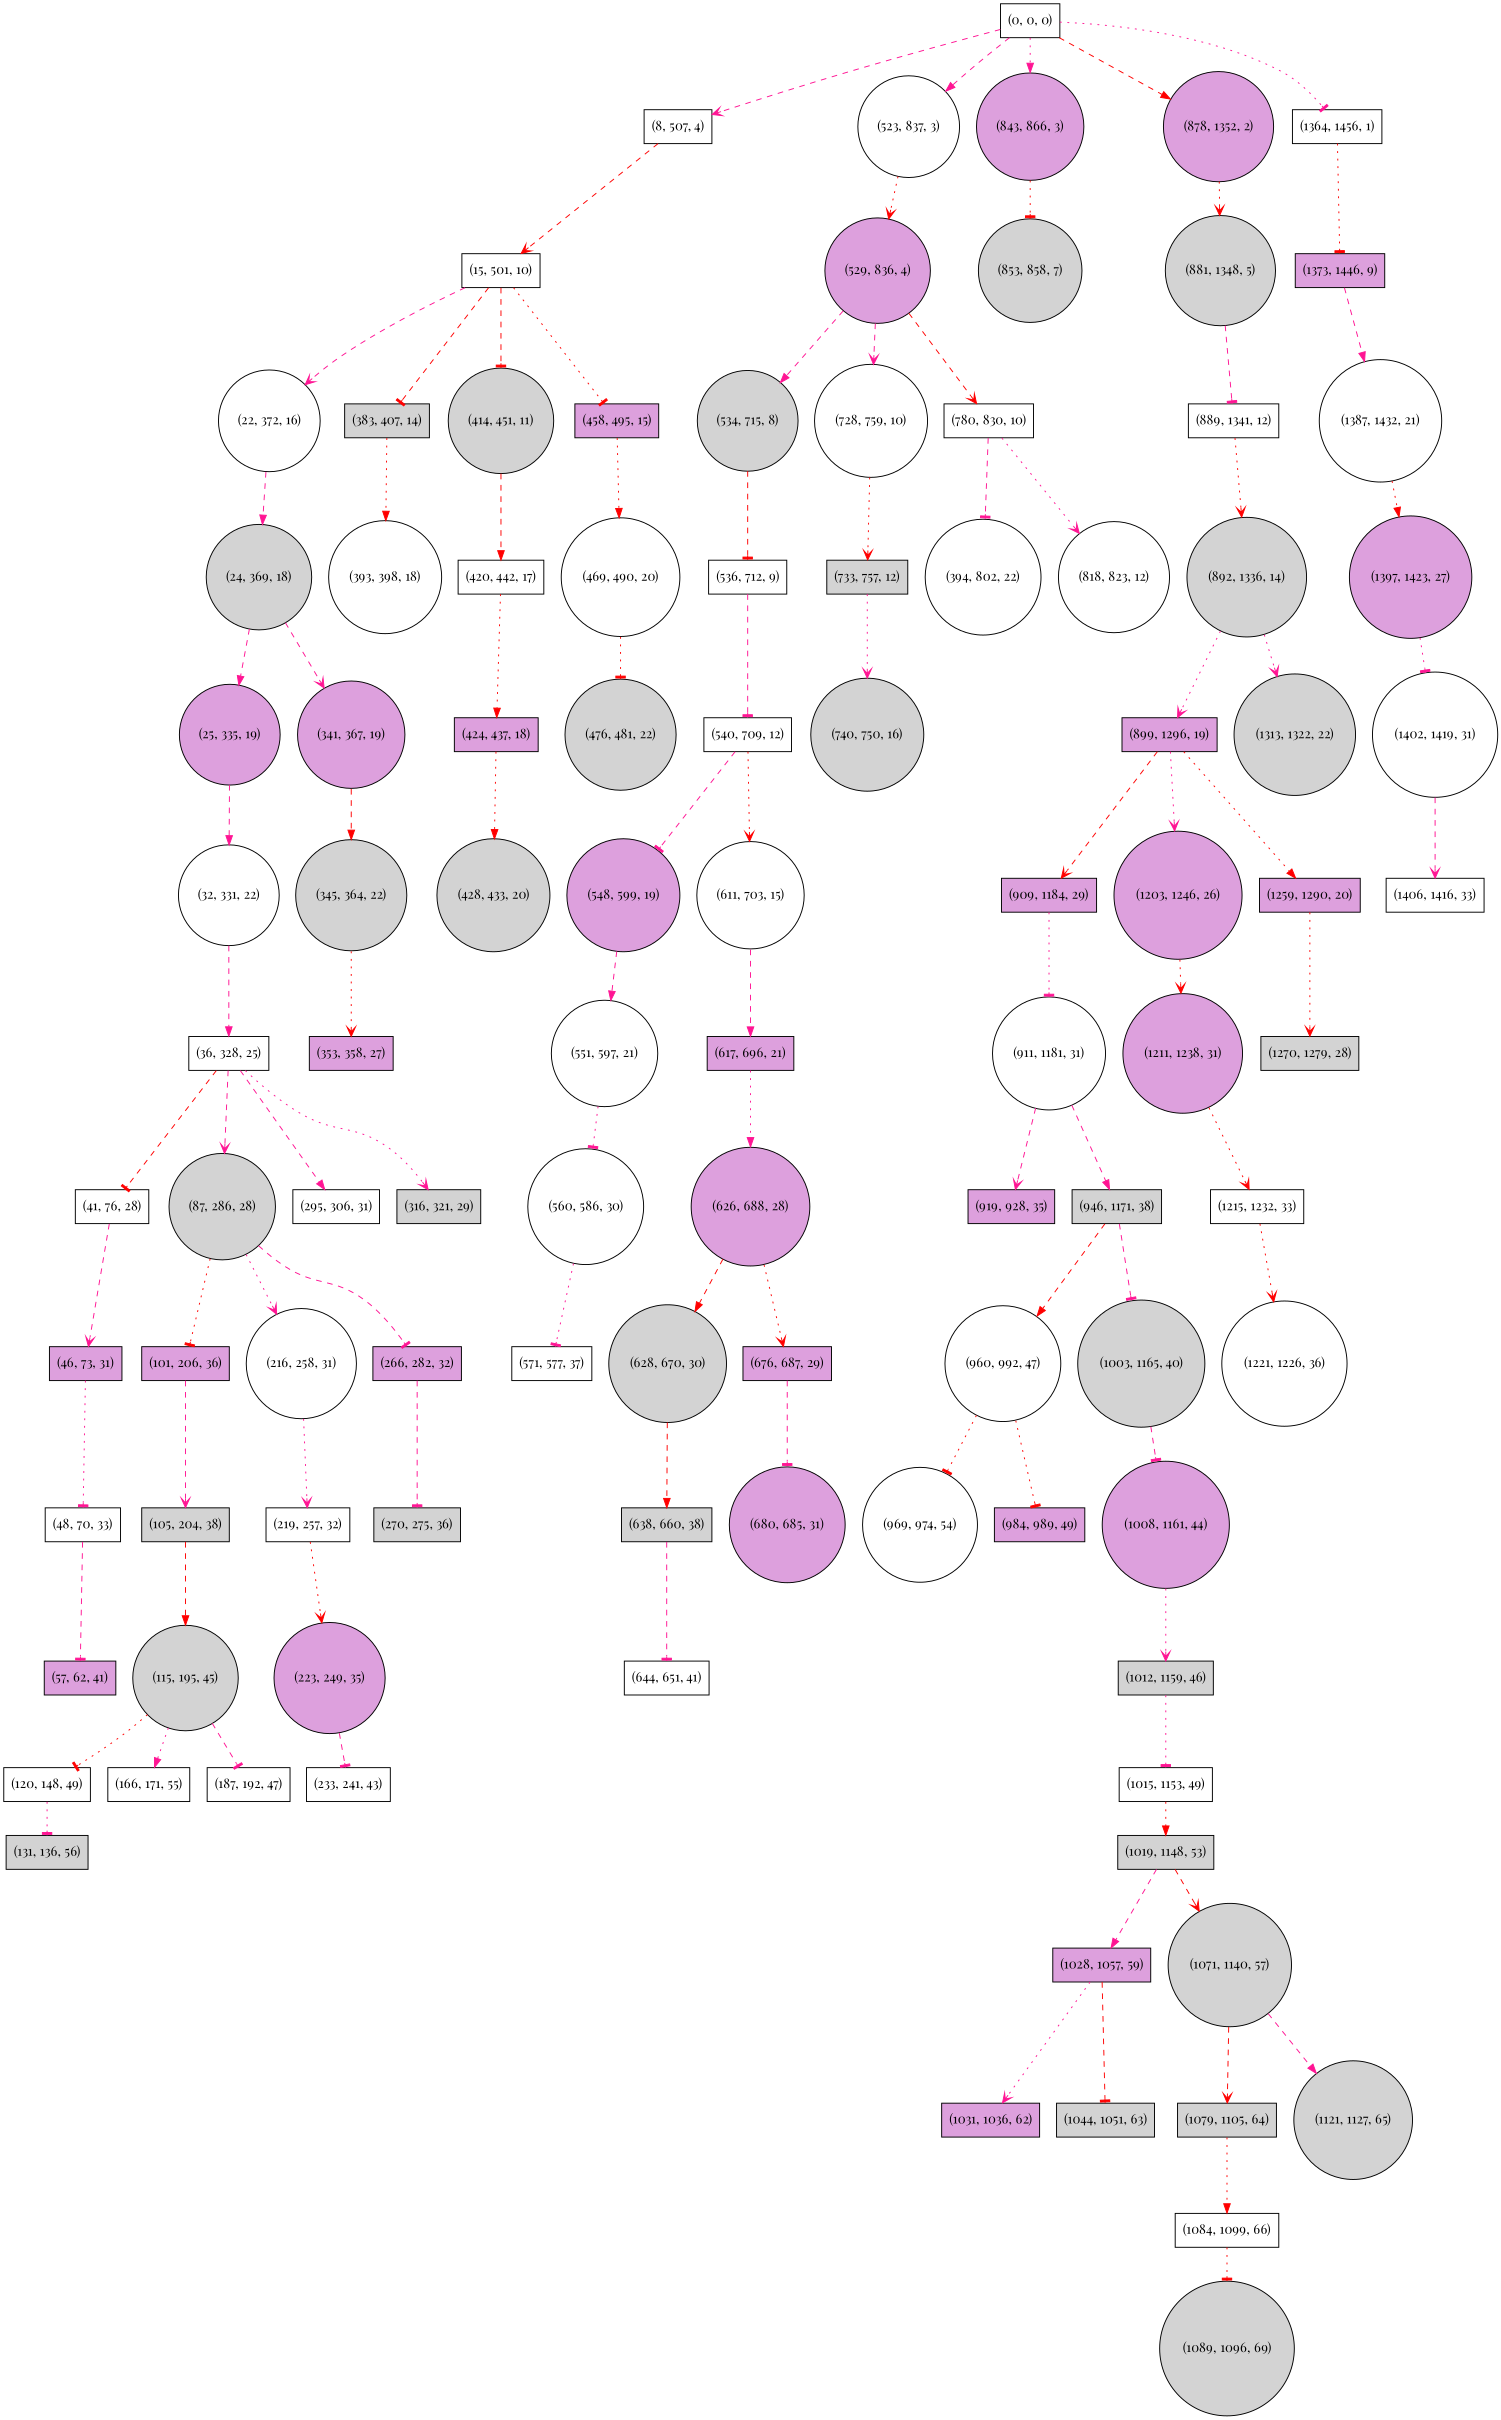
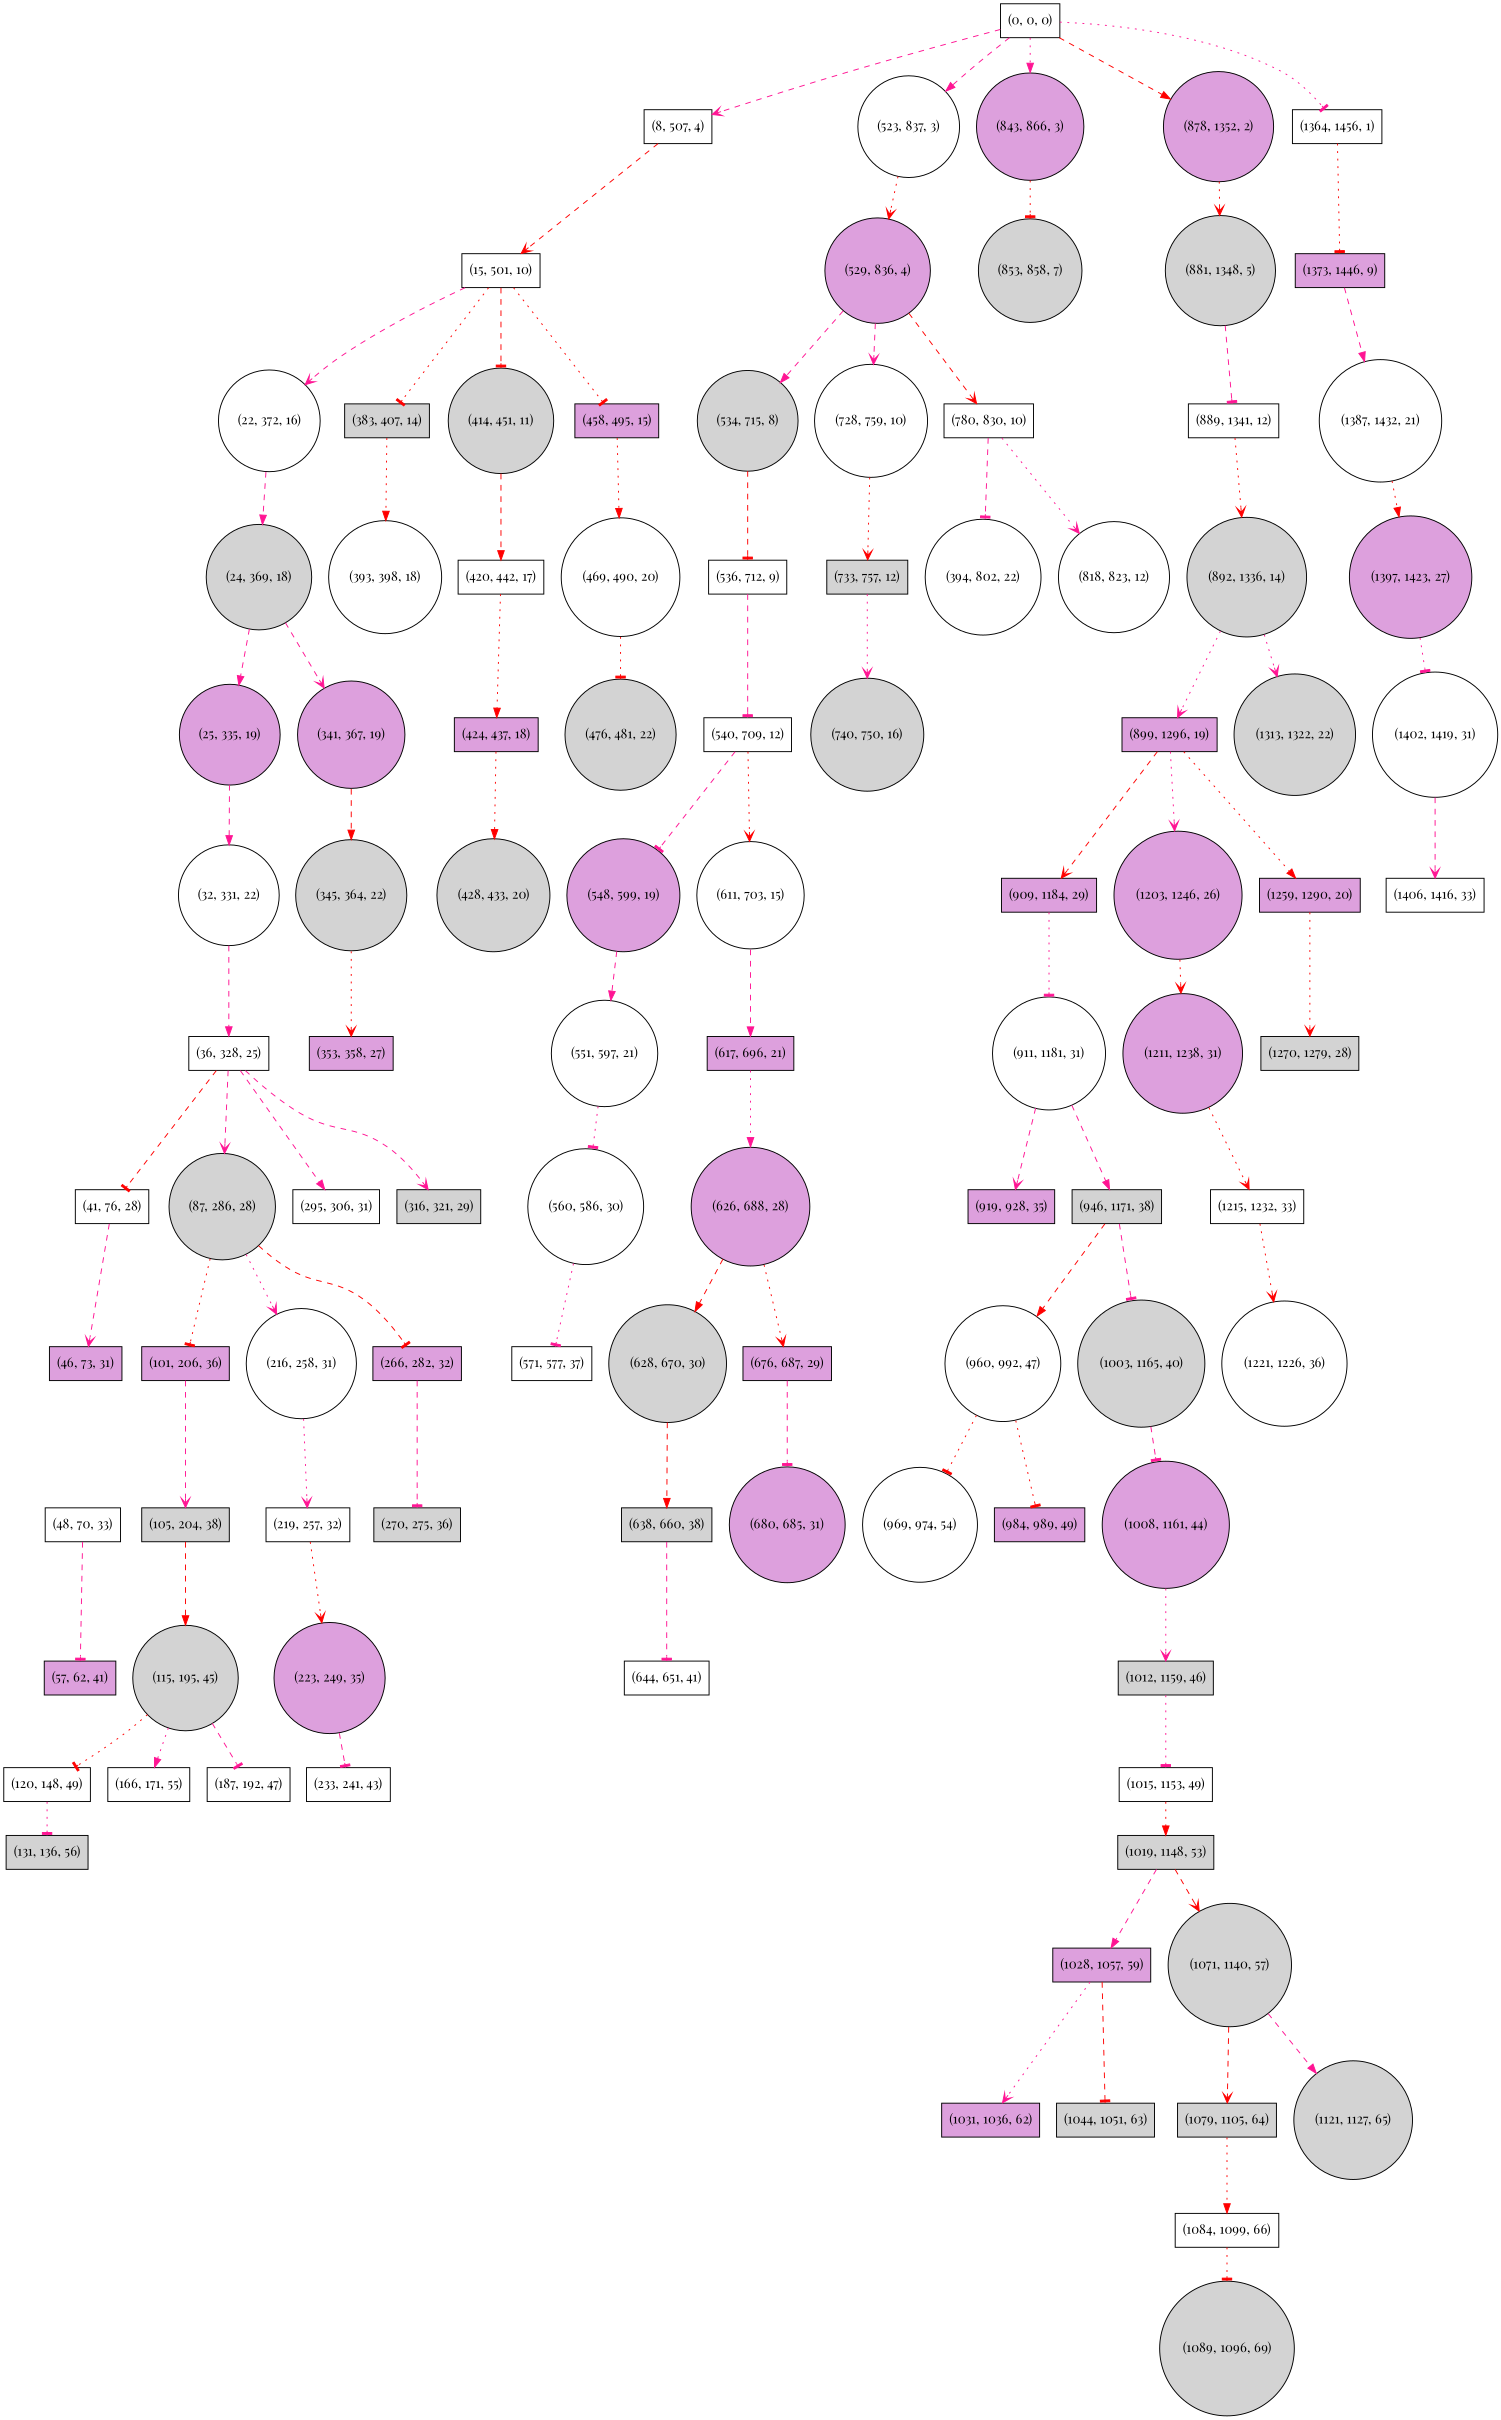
edge "(15, 501, 10)" -> "(383, 407, 14)": style dashed -> dotted
edge "(36, 328, 25)" -> "(316, 321, 29)": style dotted -> dashed
edge "(87, 286, 28)" -> "(266, 282, 32)": color deeppink -> red
edge "(46, 73, 31)" -> "(48, 70, 33)": removed
